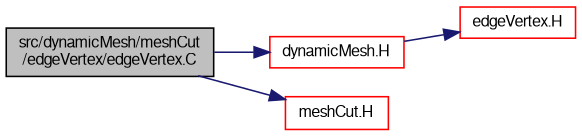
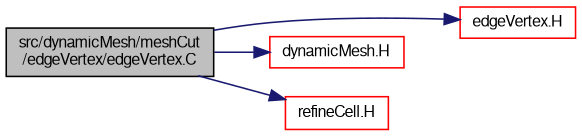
edge "dynamicMesh.H" -> "edgeVertex.H": now "src/dynamicMesh/meshCut /edgeVertex/edgeVertex.C" -> "edgeVertex.H"
node "meshCut.H": label "meshCut.H" -> "refineCell.H"
